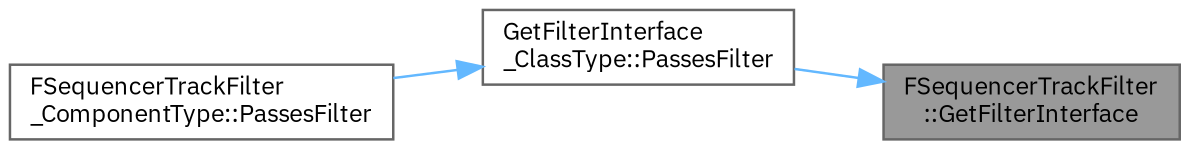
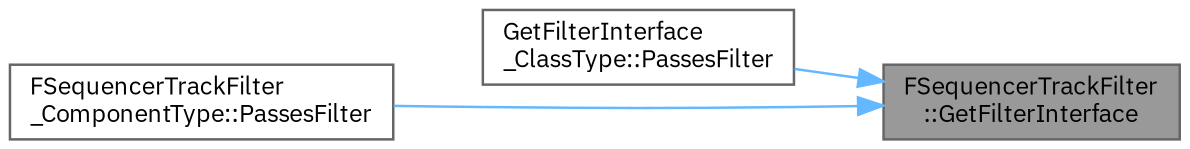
edge "FSequencerTrackFilter _ComponentType::PassesFilter" -> "GetFilterInterface _ClassType::PassesFilter": now "FSequencerTrackFilter _ComponentType::PassesFilter" -> "FSequencerTrackFilter ::GetFilterInterface"
